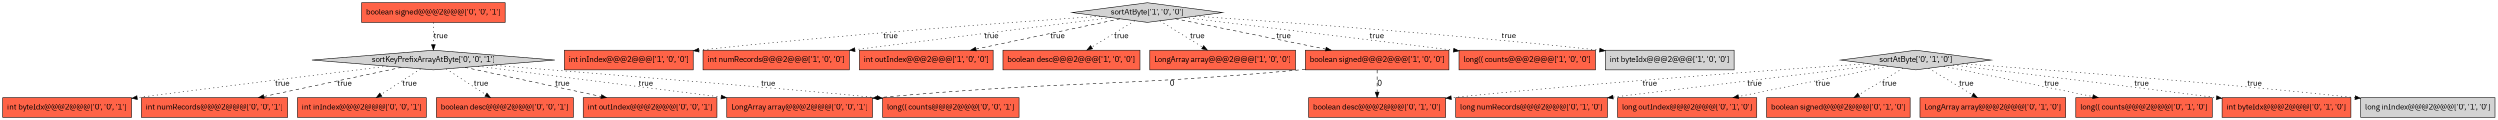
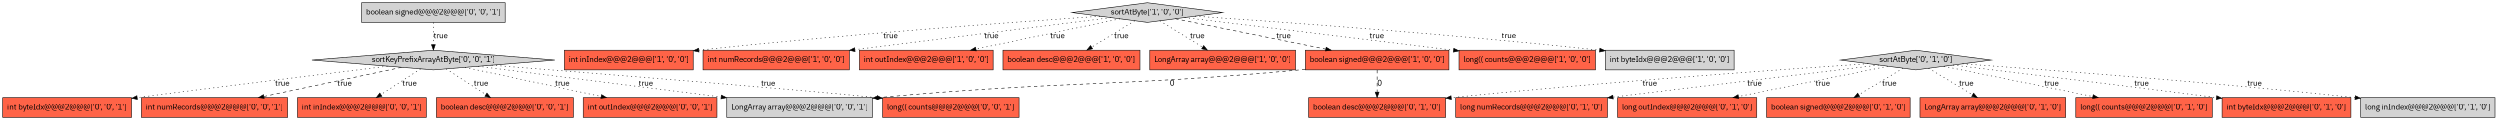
node "boolean signed@@@2@@@['0', '0', '1']": fillcolor tomato -> lightgray
edge "sortAtByte['1', '0', '0']" -> "int outIndex@@@2@@@['1', '0', '0']": style dashed -> dotted
edge "sortKeyPrefixArrayAtByte['0', '0', '1']" -> "int outIndex@@@2@@@['0', '0', '1']": style dashed -> dotted
node "LongArray array@@@2@@@['0', '0', '1']": fillcolor tomato -> lightgray
